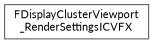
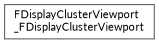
node "FDisplayClusterViewport _RenderSettingsICVFX": label "FDisplayClusterViewport _RenderSettingsICVFX" -> "FDisplayClusterViewport _FDisplayClusterViewport"
